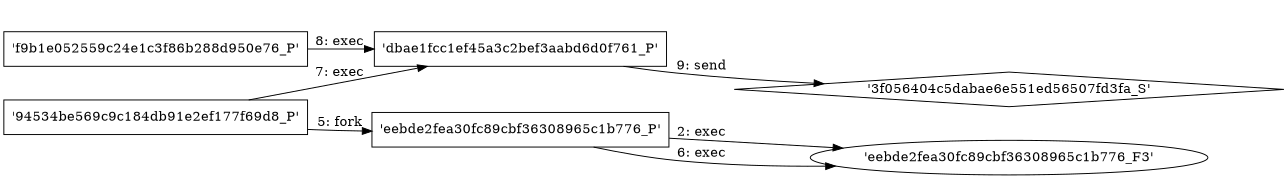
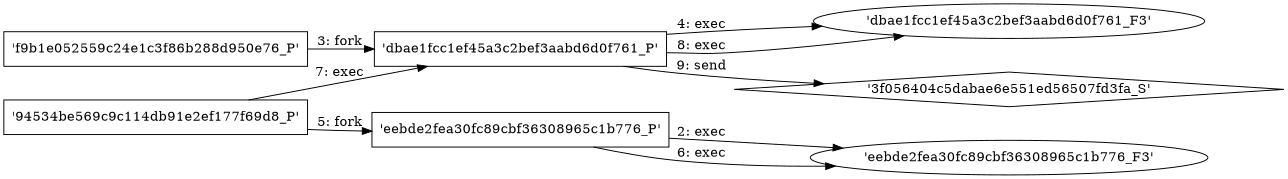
node "'dbae1fcc1ef45a3c2bef3aabd6d0f761_F3'": added
edge "'f9b1e052559c24e1c3f86b288d950e76_P'" -> "'dbae1fcc1ef45a3c2bef3aabd6d0f761_P'": label "8: exec" -> "3: fork"
node "'94534be569c9c184db91e2ef177f69d8_P'": label "'94534be569c9c184db91e2ef177f69d8_P'" -> "'94534be569c9c114db91e2ef177f69d8_P'"
